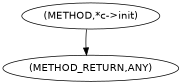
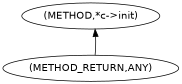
edge "(METHOD,*c->init)" -> "(METHOD_RETURN,ANY)": reversed
